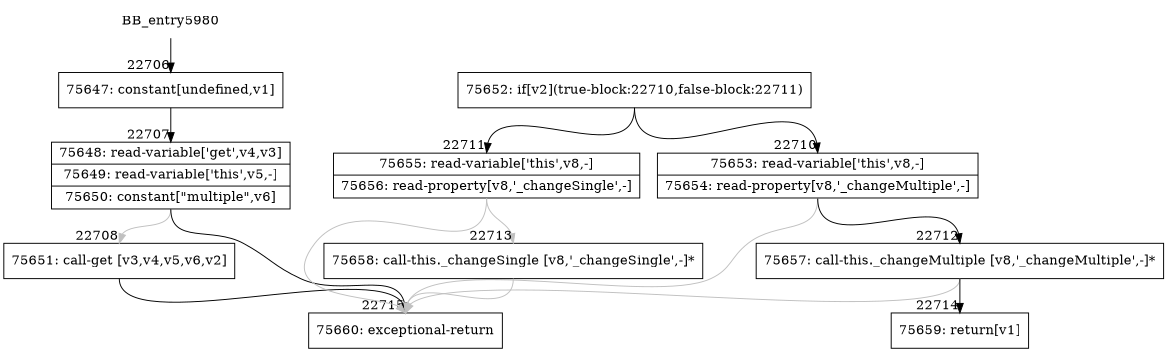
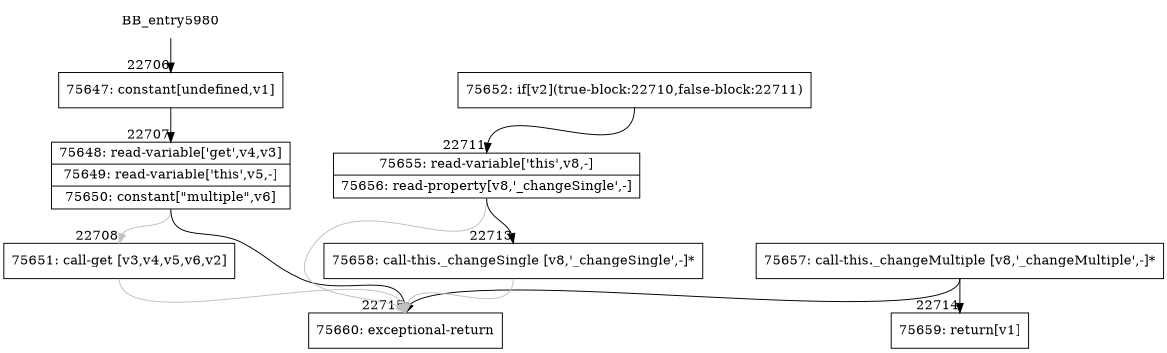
node "75653: read-variable['this',v8,-]": removed
edge "75655: read-variable['this',v8,-]" -> "75658: call-this._changeSingle [v8,'_changeSingle',-]*": color gray -> black
edge "75651: call-get [v3,v4,v5,v6,v2]" -> "75660: exceptional-return": color black -> gray
edge "75657: call-this._changeMultiple [v8,'_changeMultiple',-]*" -> "75660: exceptional-return": color gray -> black
